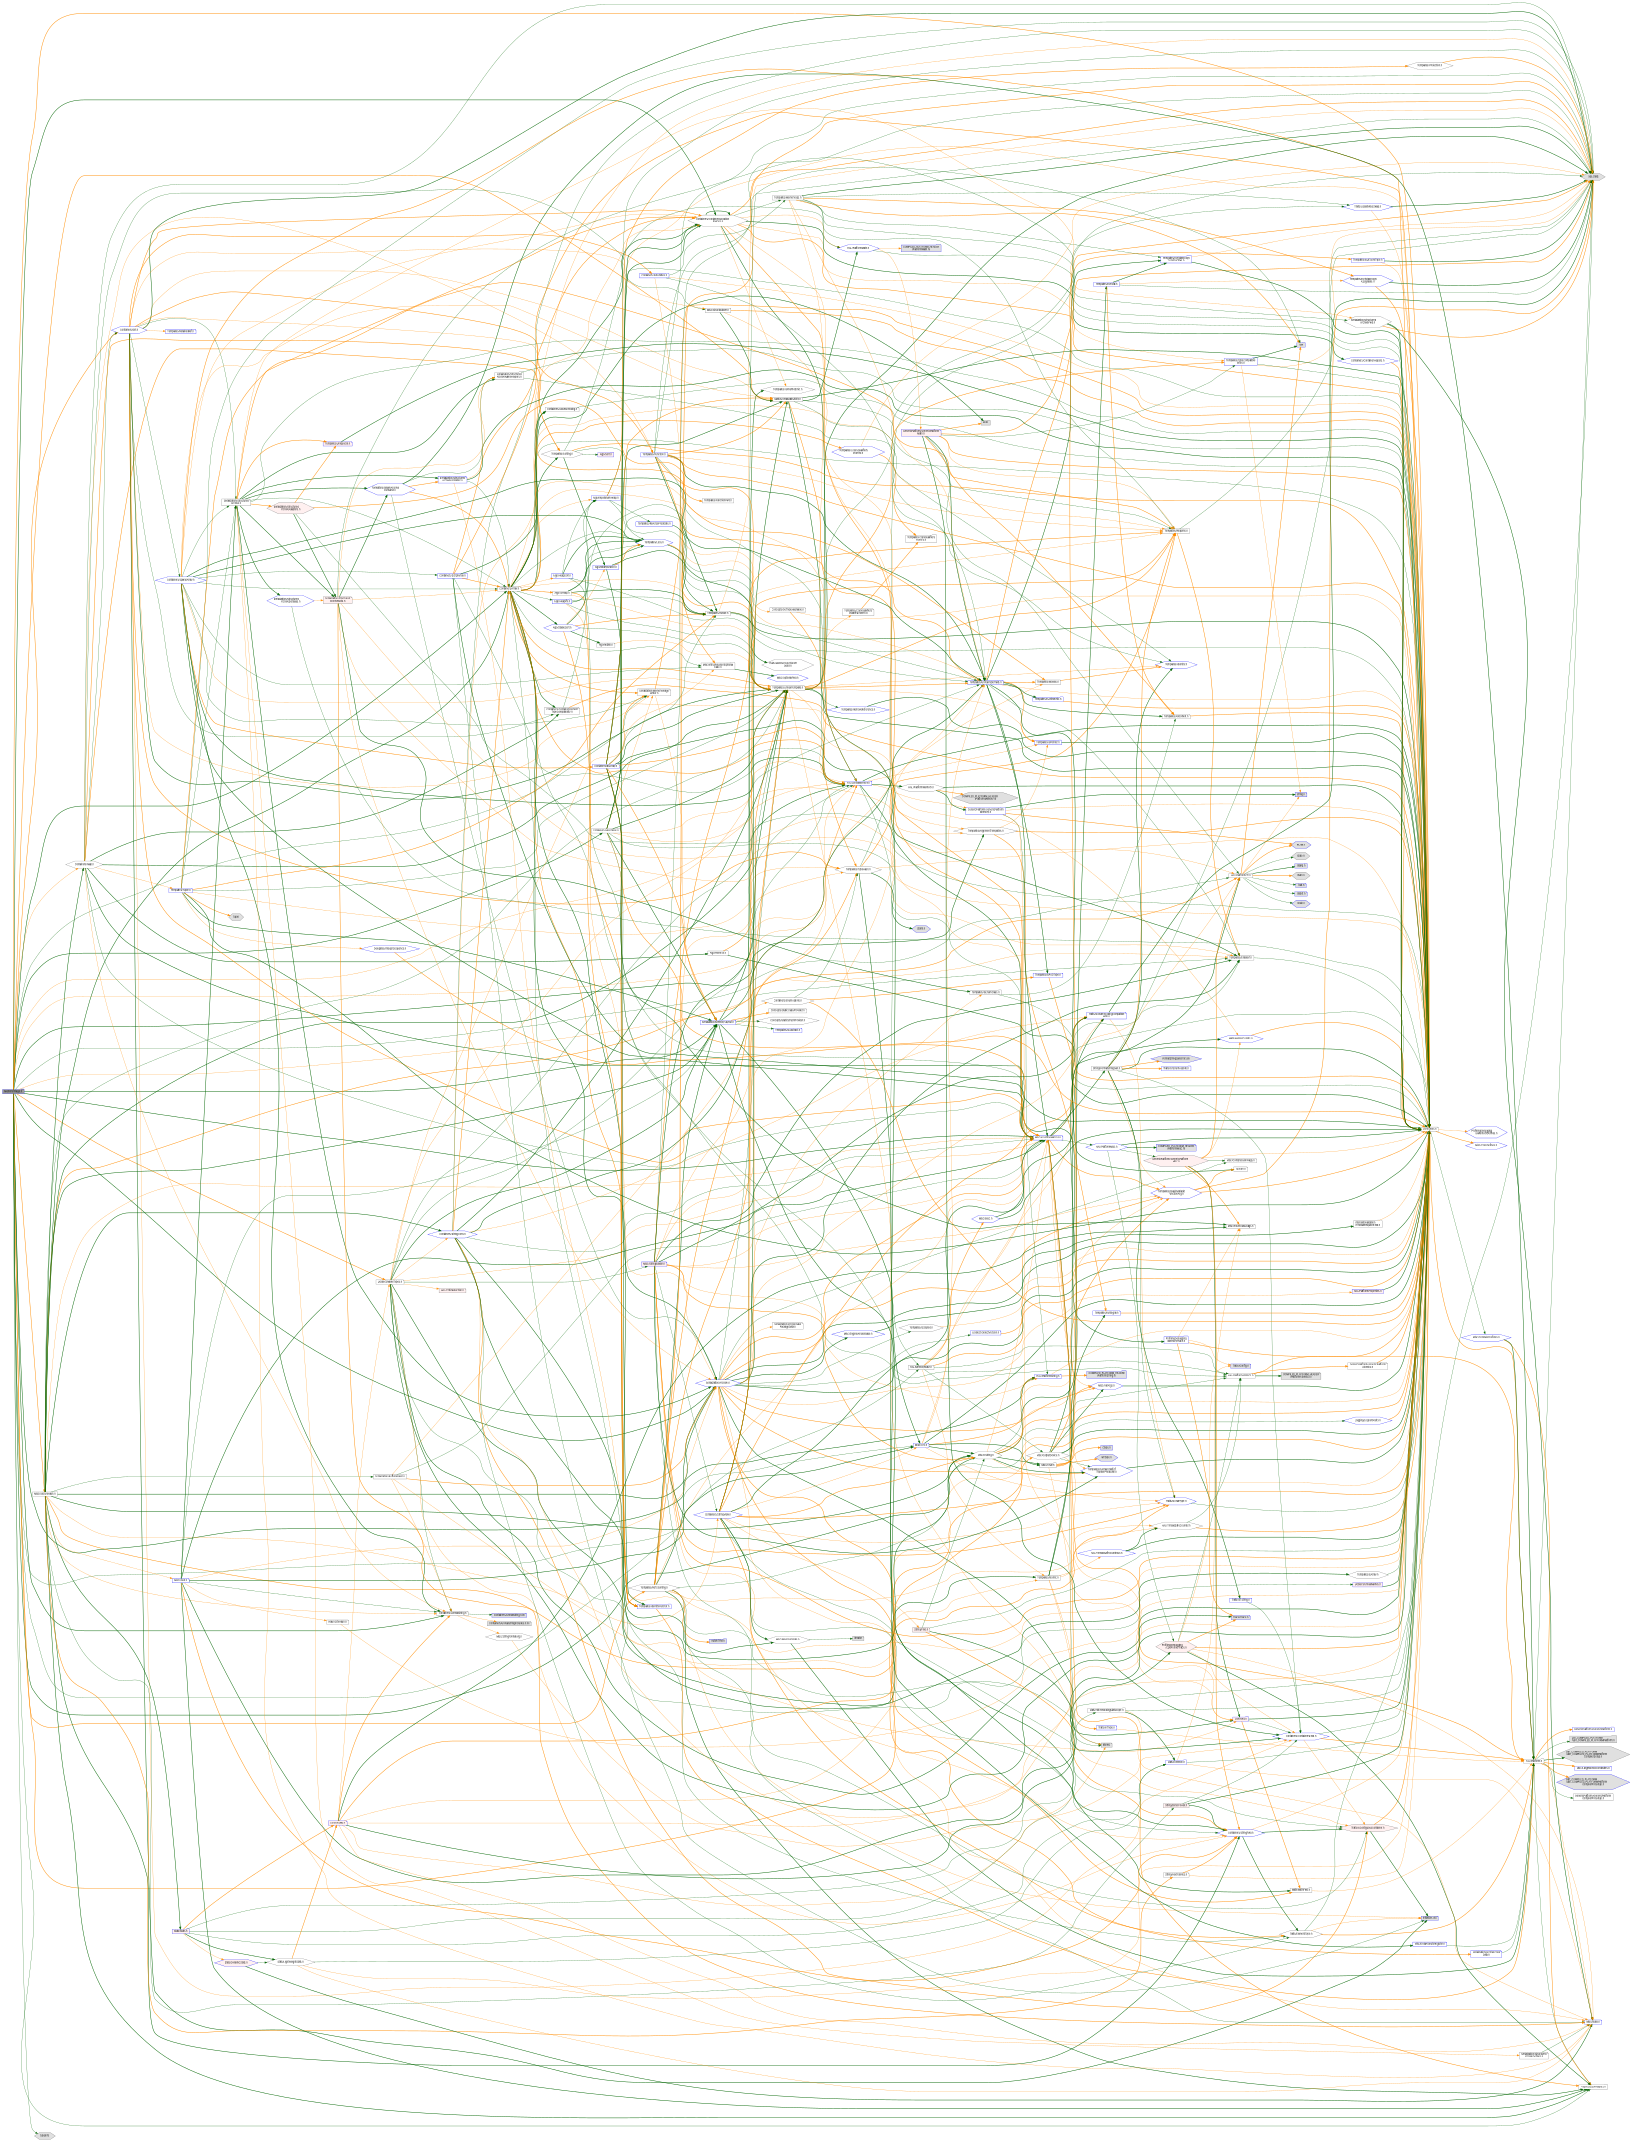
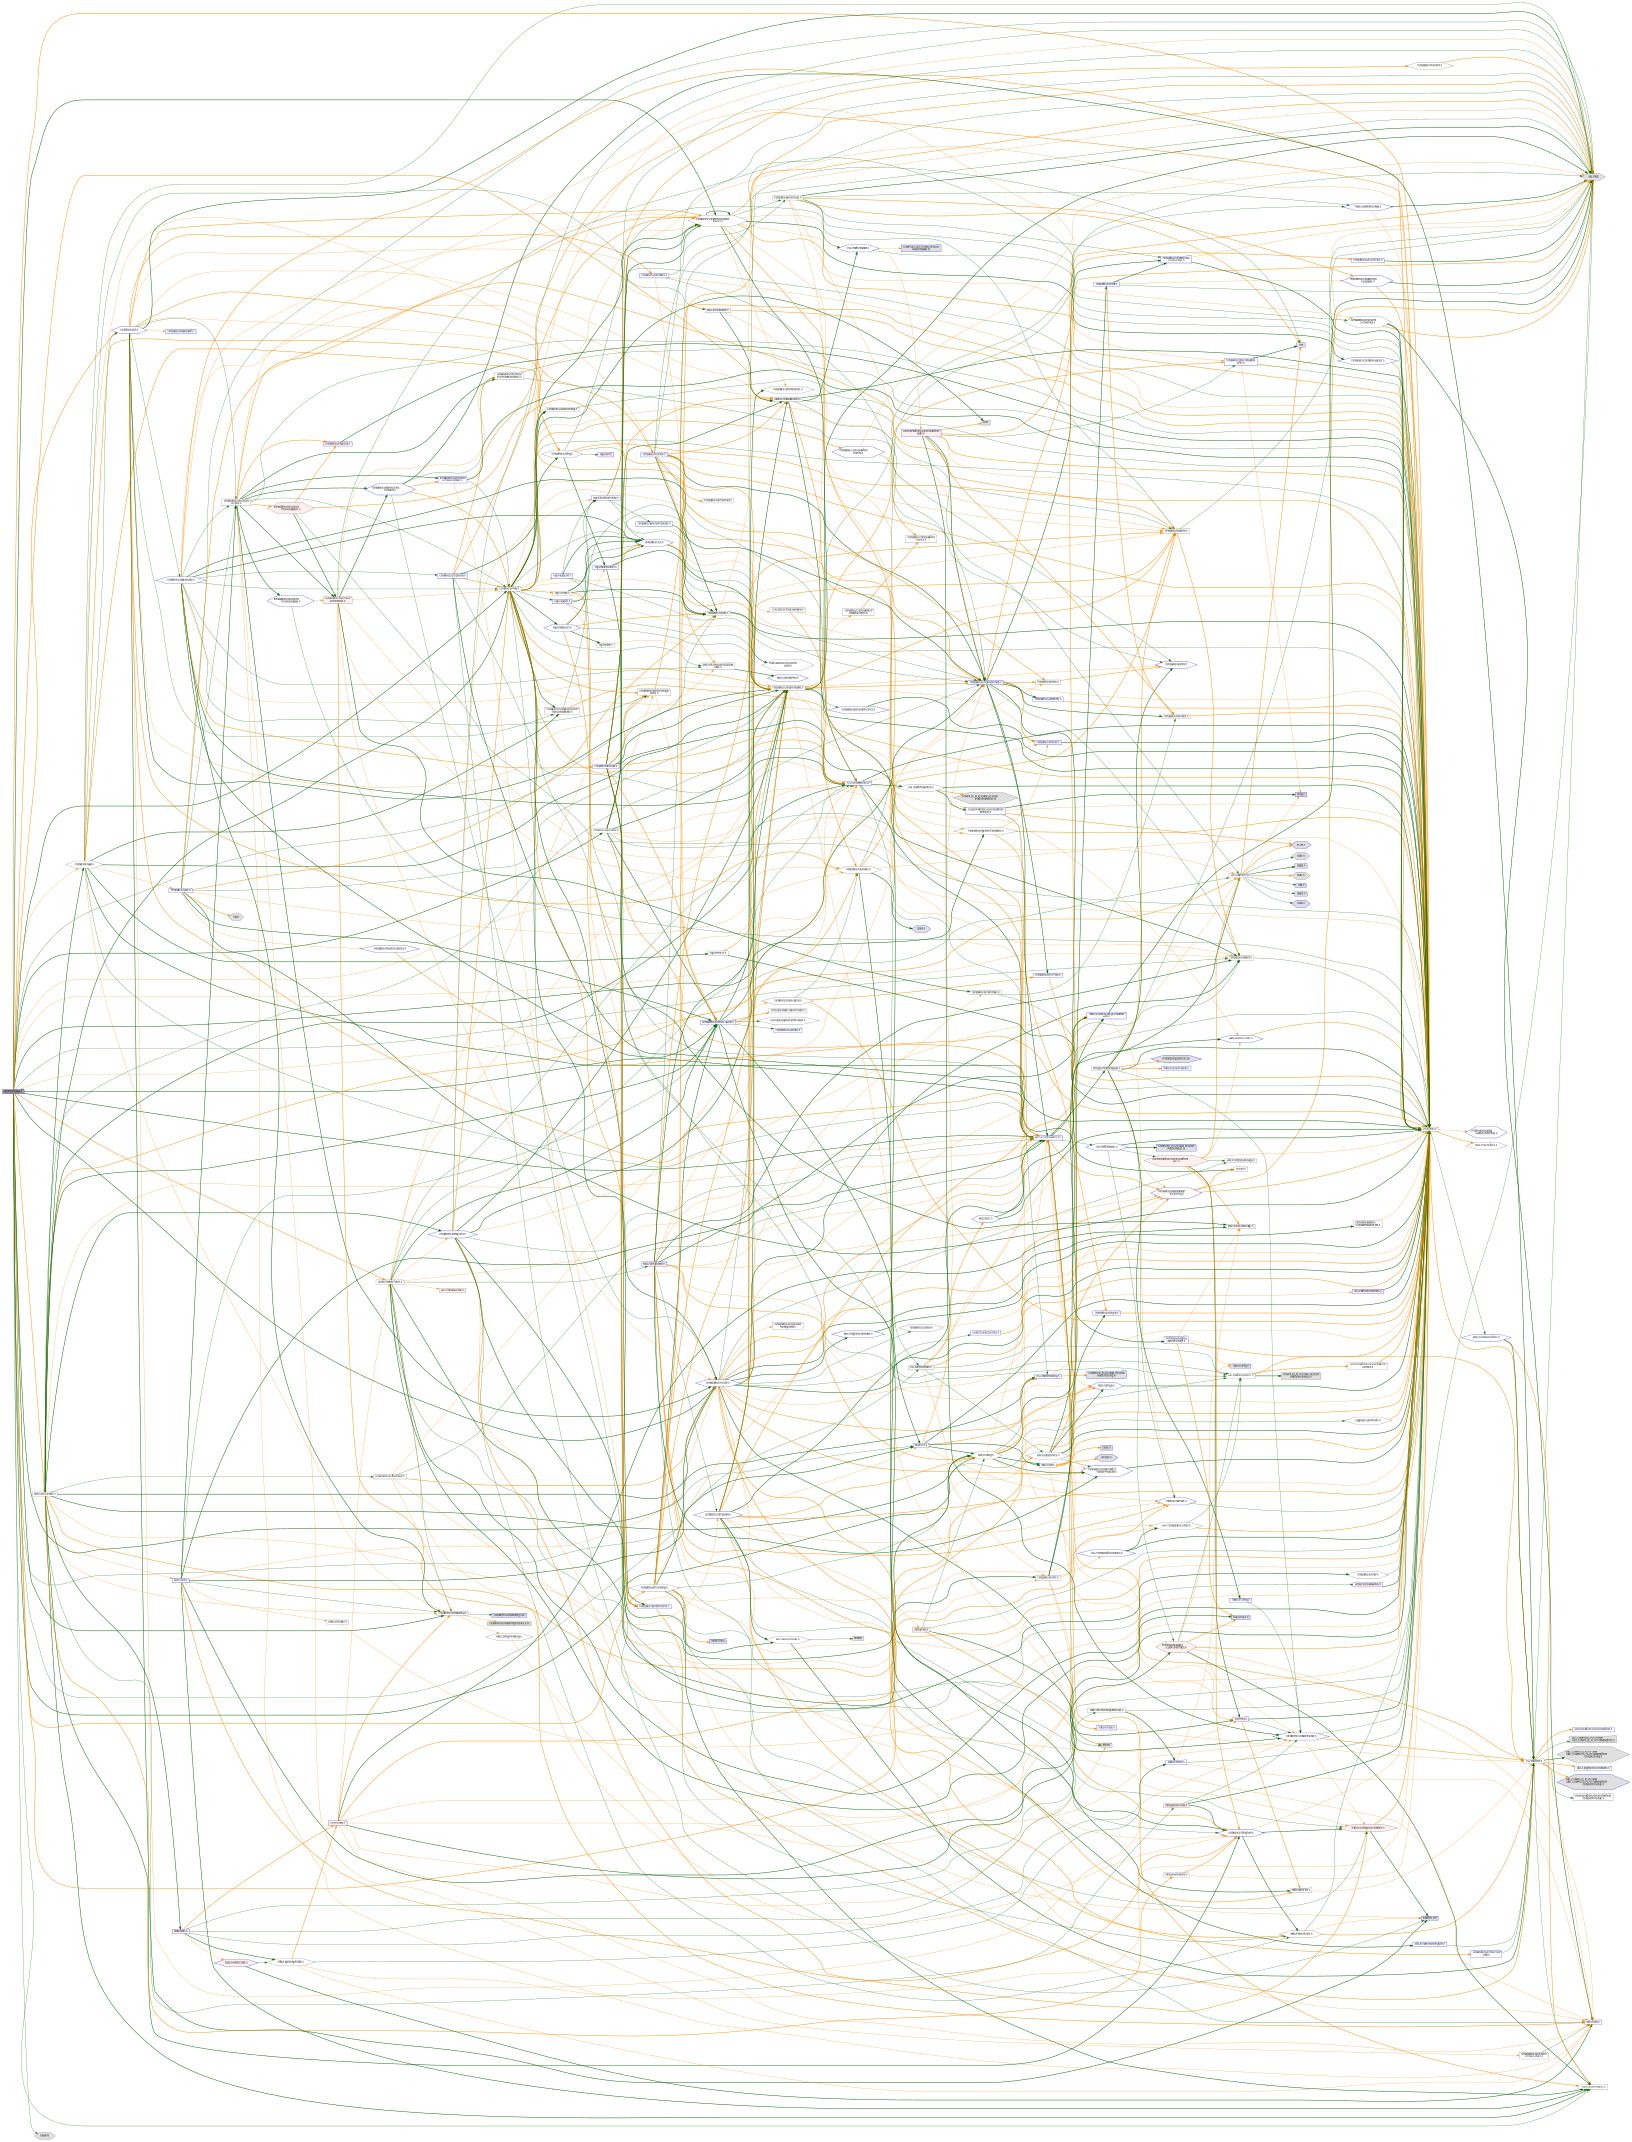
node "Misc/CoreDefines.h": color blue -> gray40
node "Logging/LogVerbosity.h": color blue -> gray40
